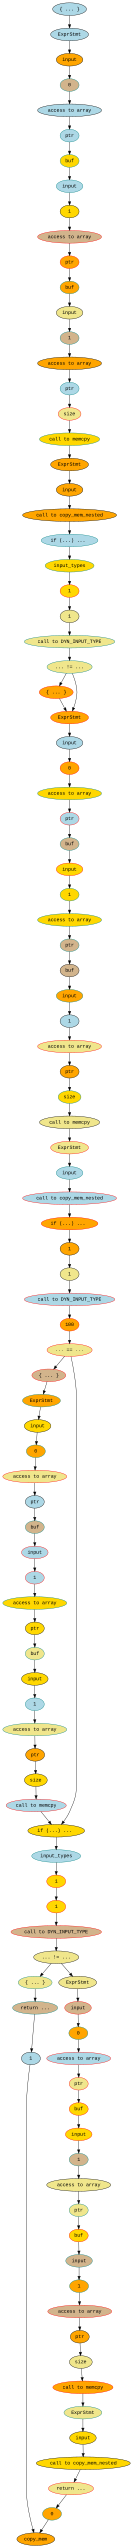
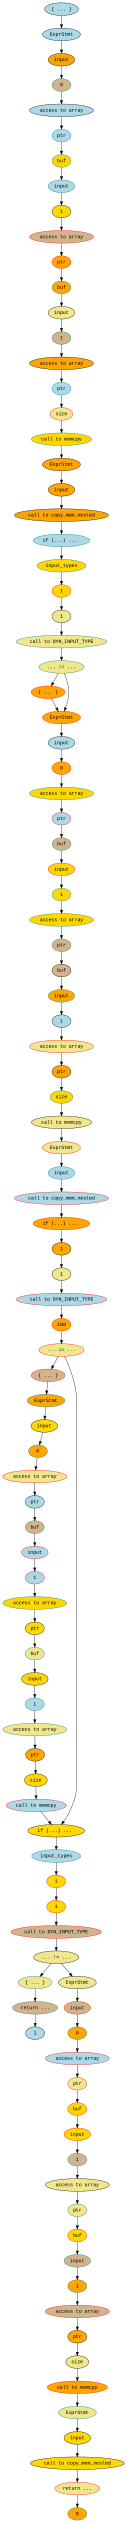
node "copy_mem": removed
